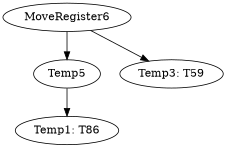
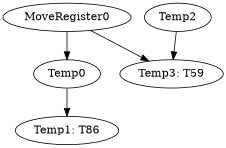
node "MoveRegister6": label "MoveRegister6" -> "MoveRegister0"
node "Temp2": added
node "Temp5": label "Temp5" -> "Temp0"
